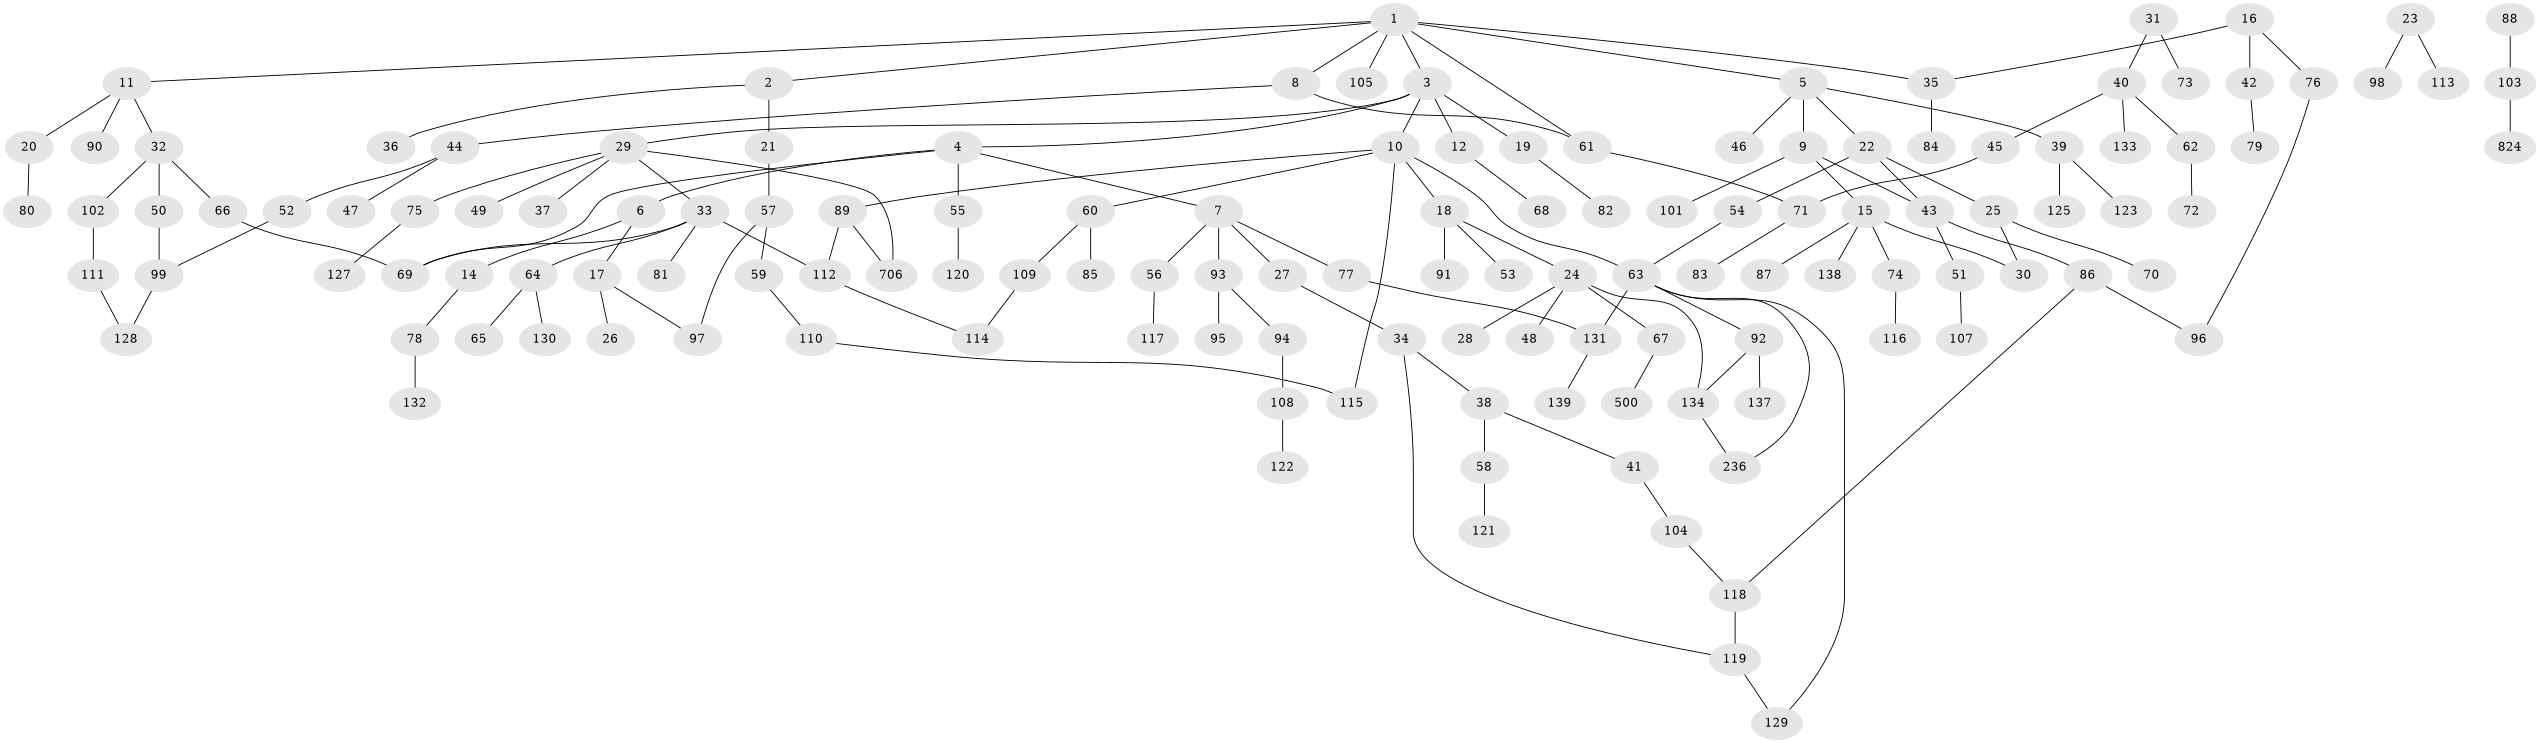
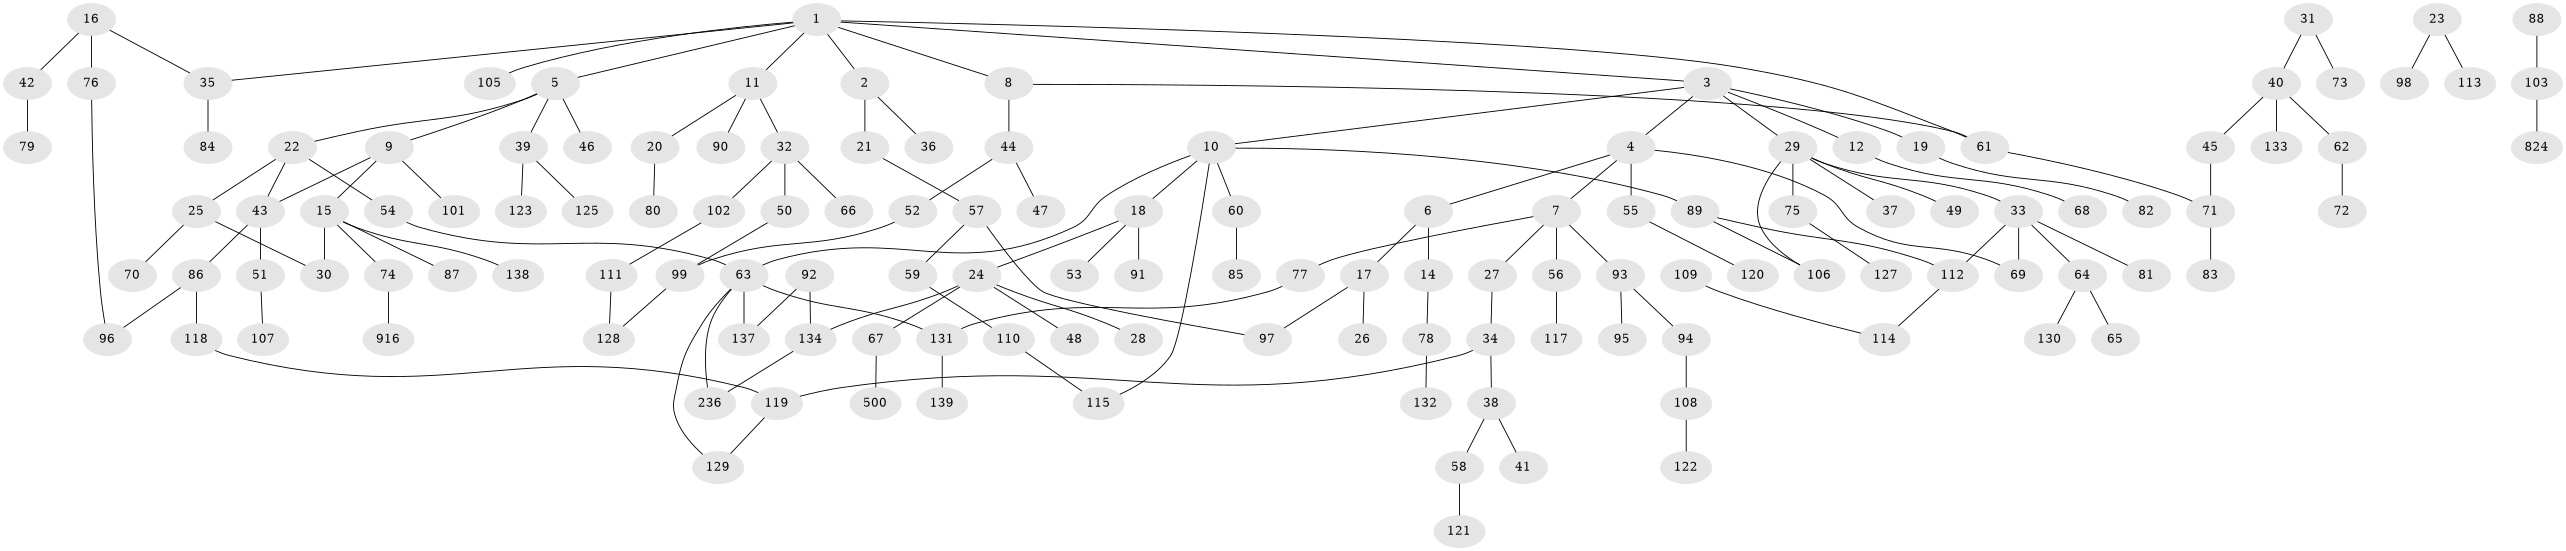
edge "60" -- "109": removed
edge "66" -- "69": removed
node "706": label "706" -> "106"
edge "63" -- "92": now "63" -- "137"
node "116": label "116" -> "916"
node "104": removed
